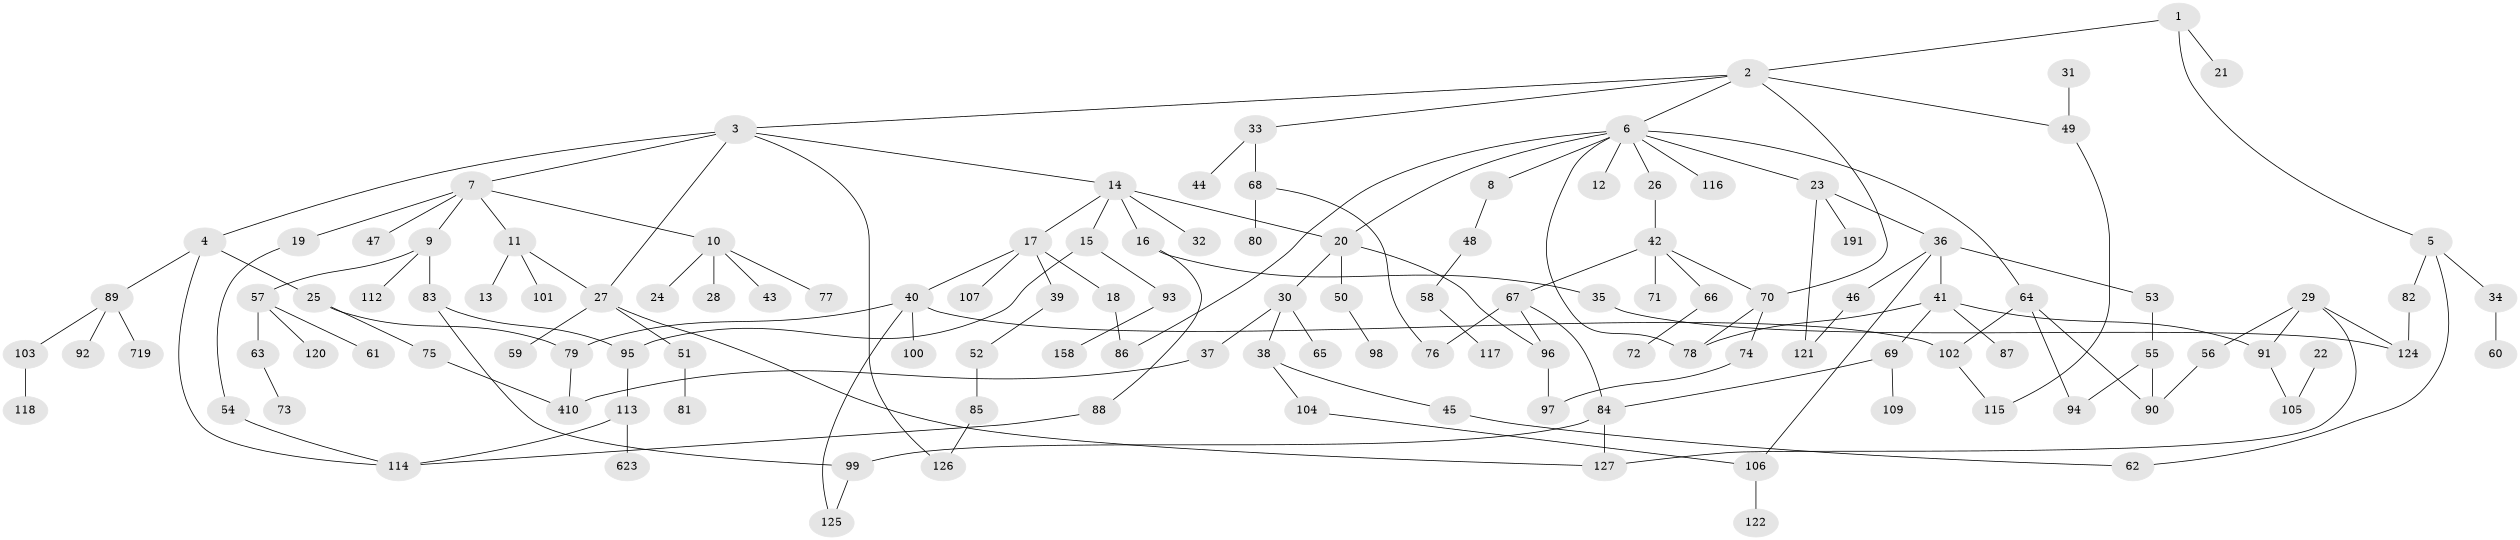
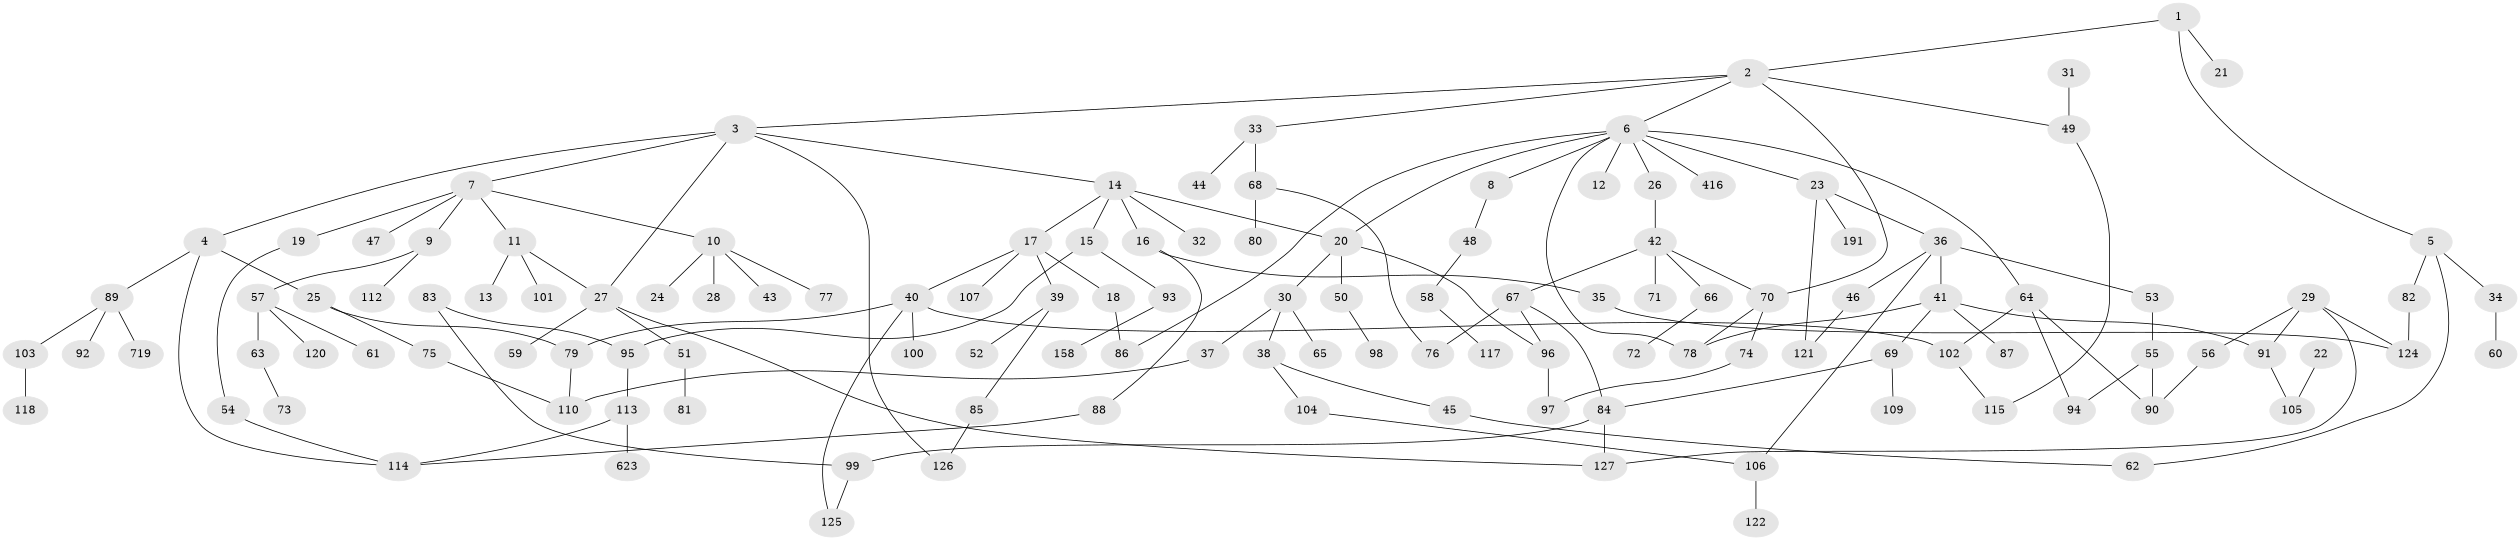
node "116": label "116" -> "416"
edge "9" -- "83": removed
edge "52" -- "85": now "39" -- "85"
node "410": label "410" -> "110"
